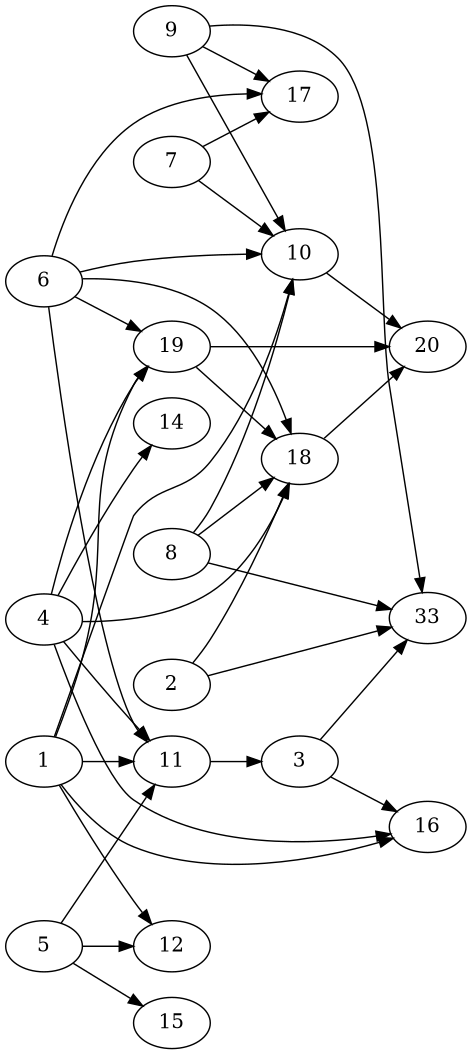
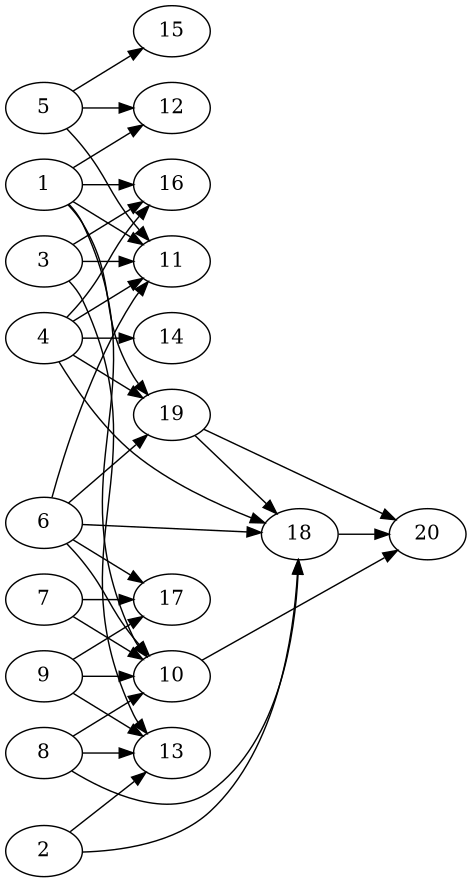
node "33": label "33" -> "13"
edge "11" -> "3": reversed
